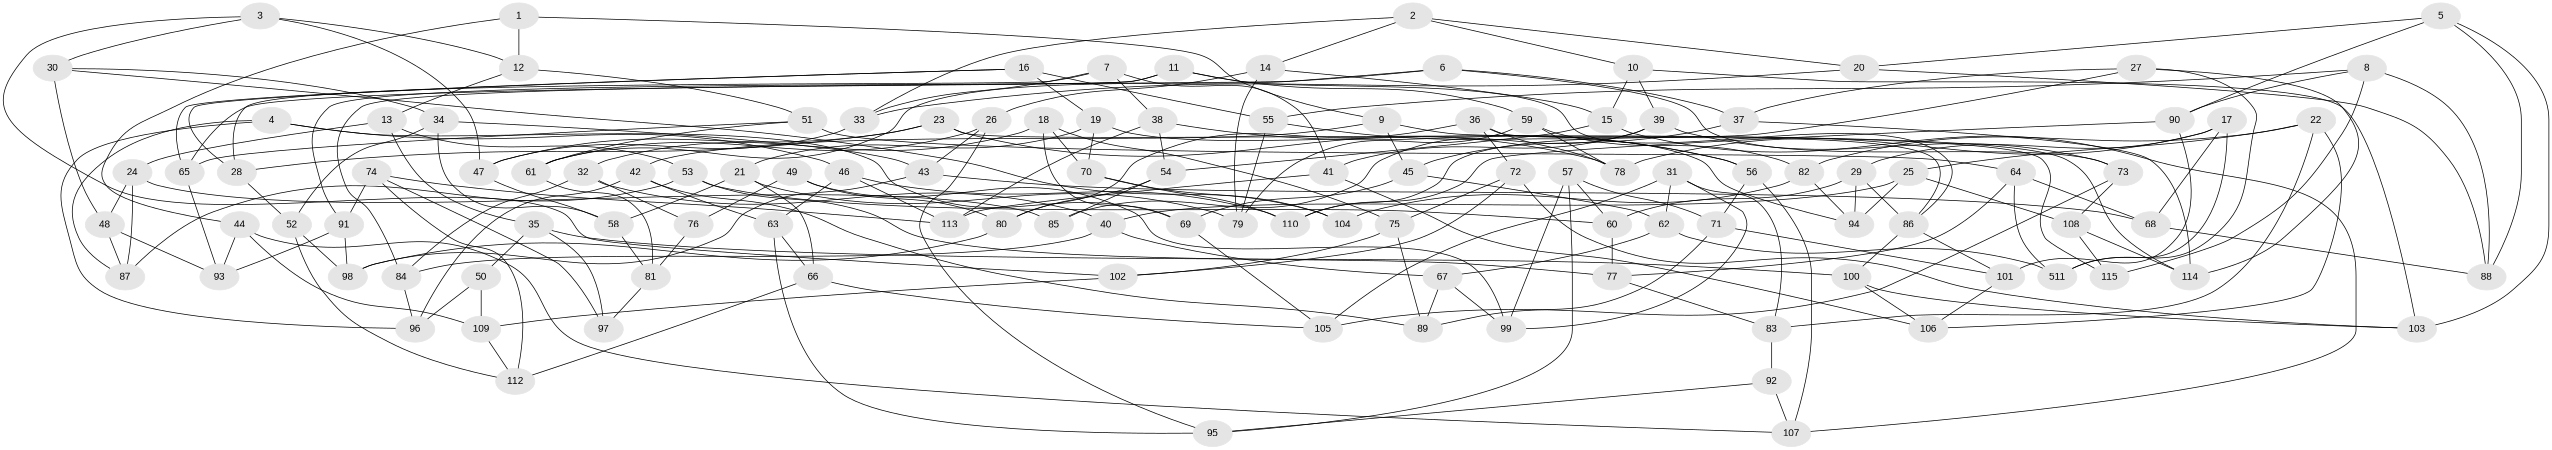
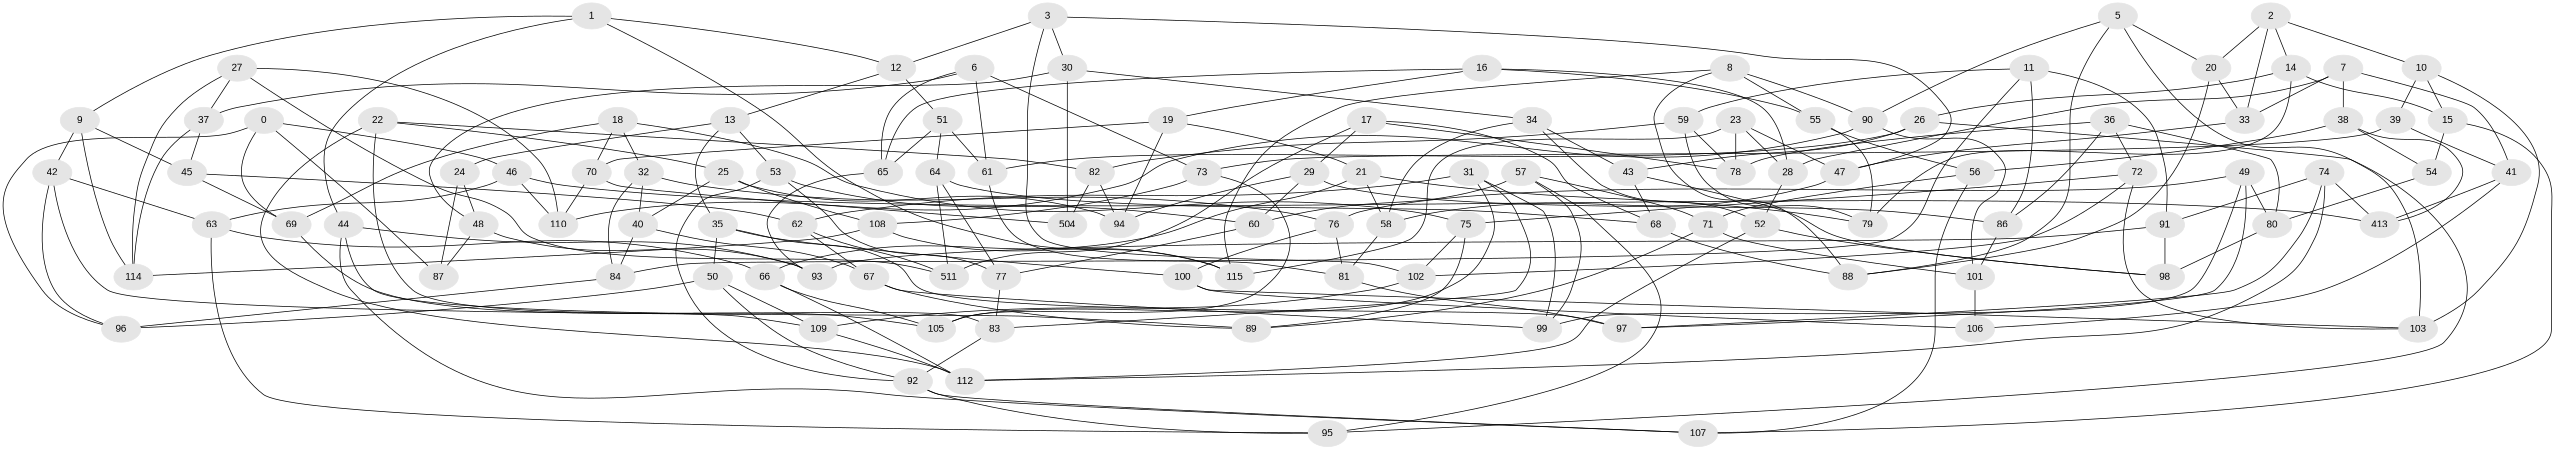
node "4": label "4" -> "0"
edge "53" -- "87": now "53" -- "92"
edge "1" -- "115": added
node "113": label "113" -> "413"
node "85": removed
node "104": label "104" -> "504"
edge "86" -- "100": now "76" -- "100"
edge "22" -- "106": now "22" -- "112"
edge "49" -- "97": added
edge "50" -- "92": added
